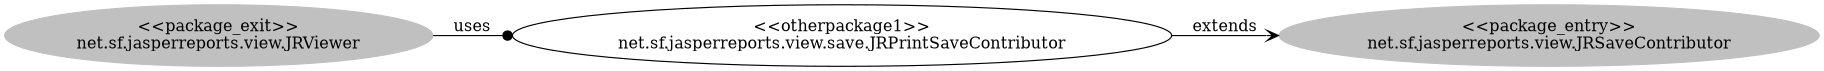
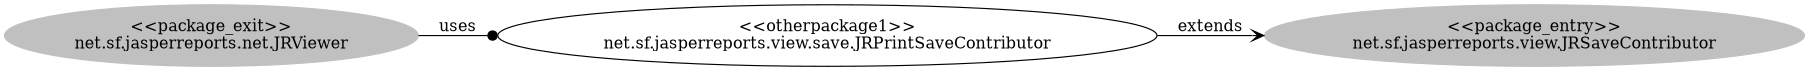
node "<<package_exit>> net.sf.jasperreports.view.JRViewer": label "<<package_exit>> net.sf.jasperreports.view.JRViewer" -> "<<package_exit>> net.sf.jasperreports.net.JRViewer"
